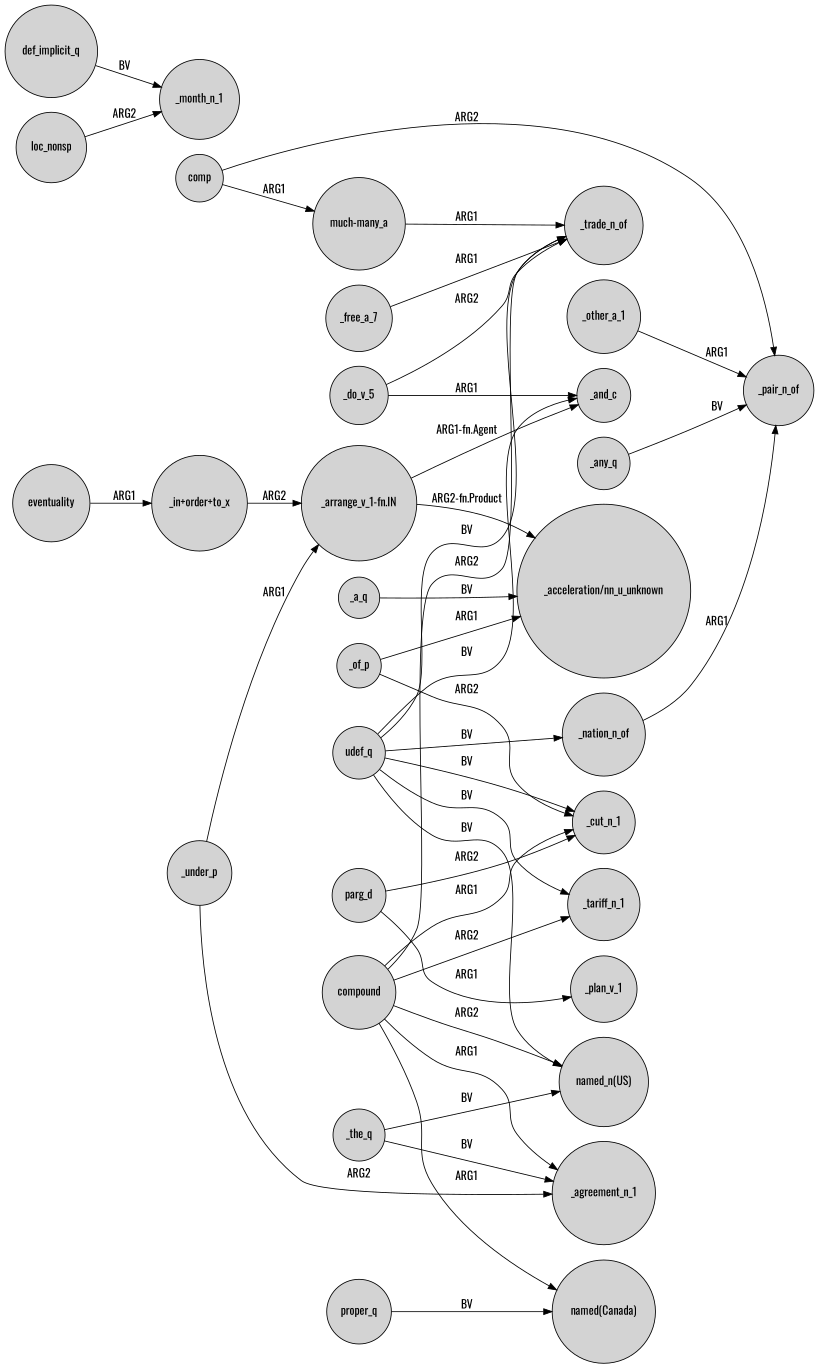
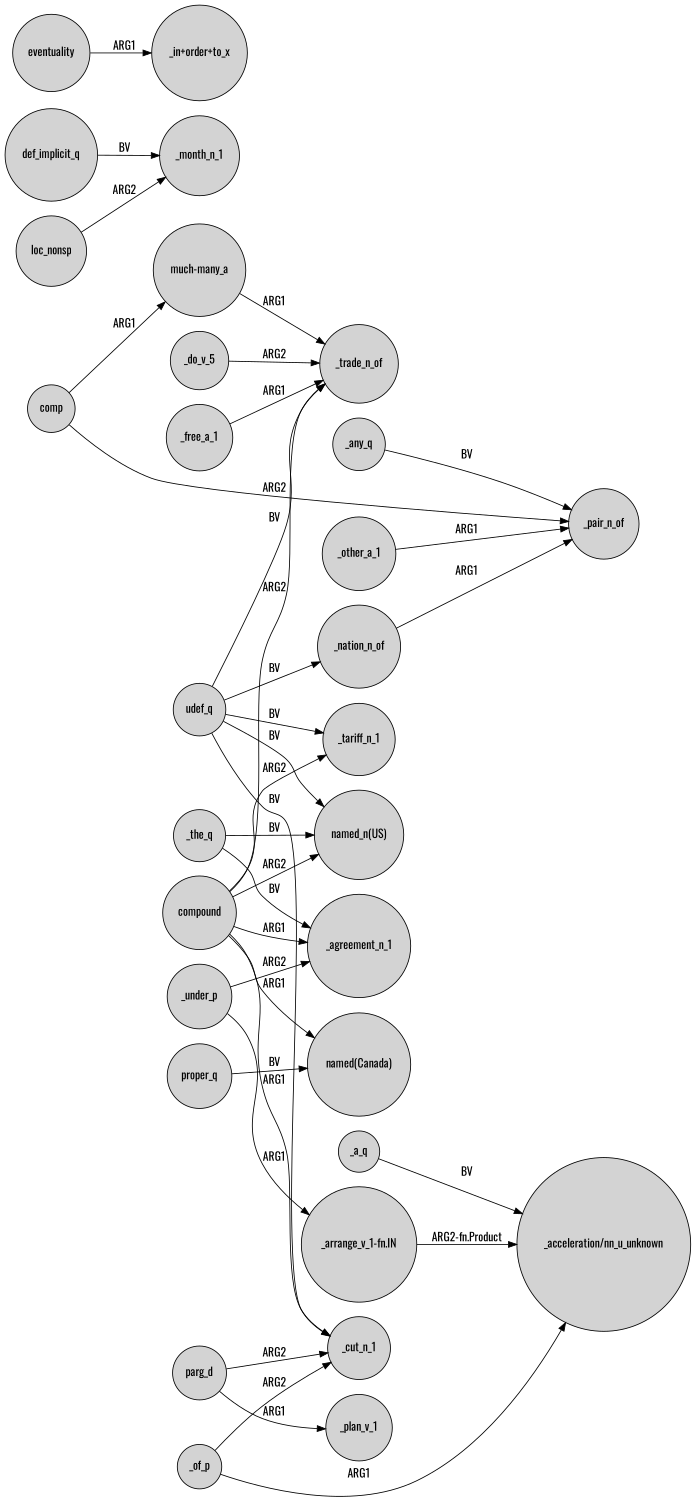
node "_free_a_7": label "_free_a_7" -> "_free_a_1"
node "_and_c": removed
edge "_in+order+to_x" -> "_arrange_v_1-fn.IN": removed, label "ARG2"
